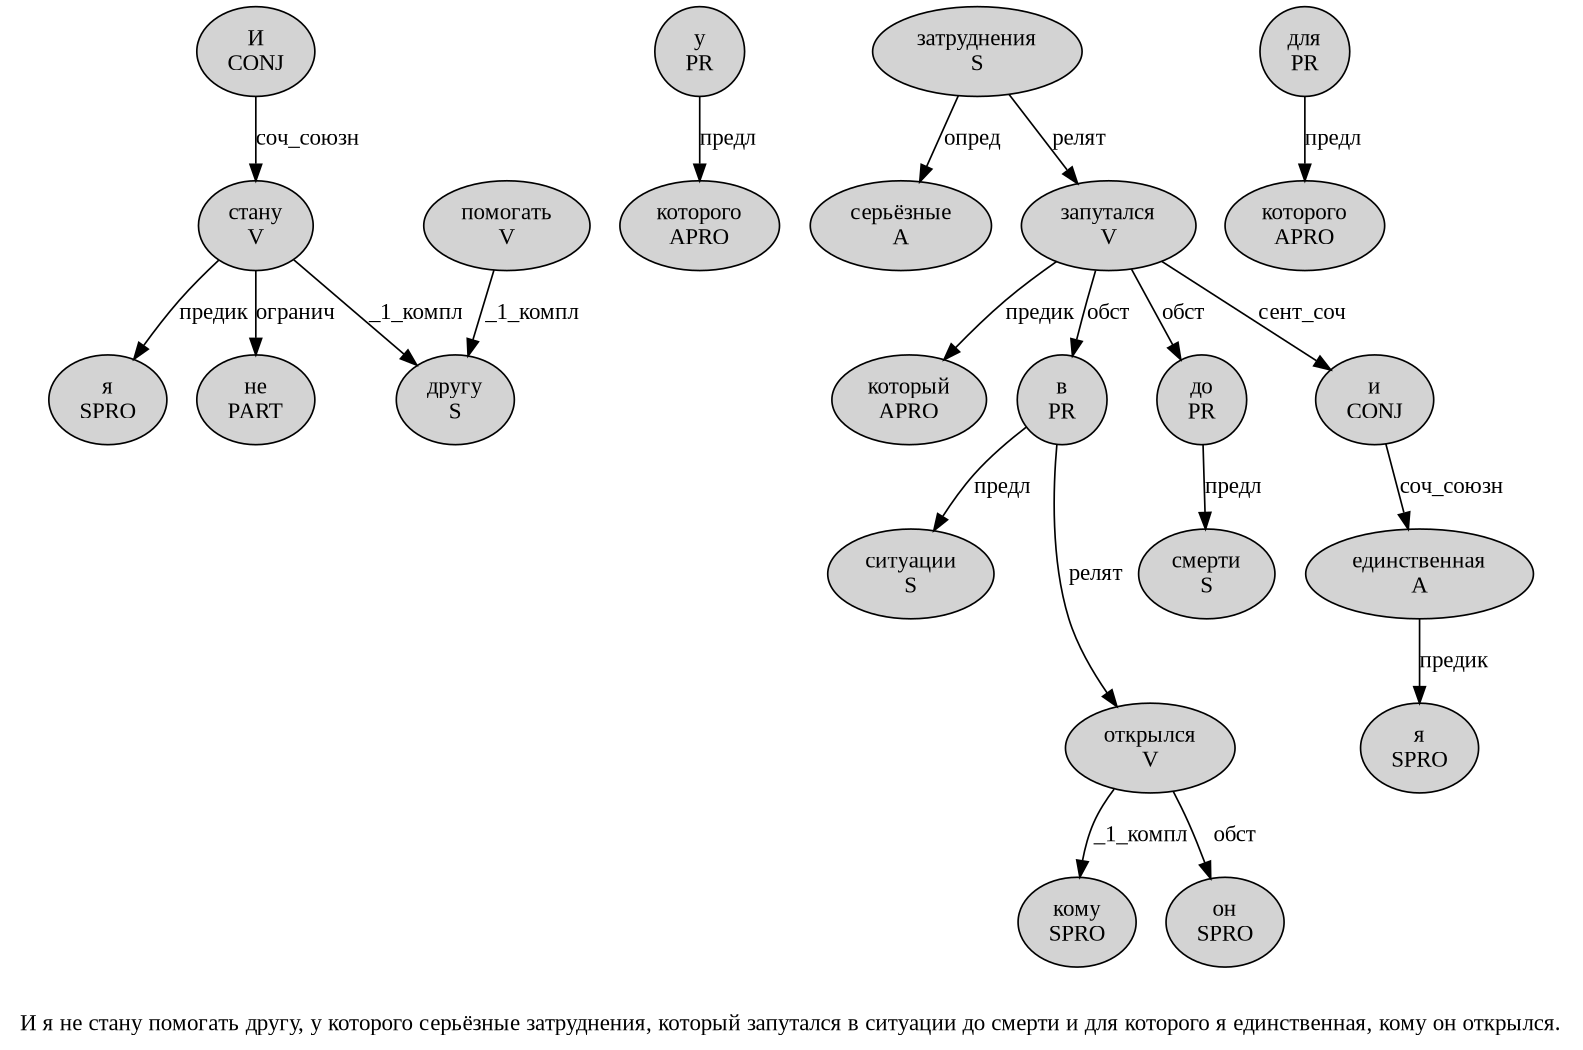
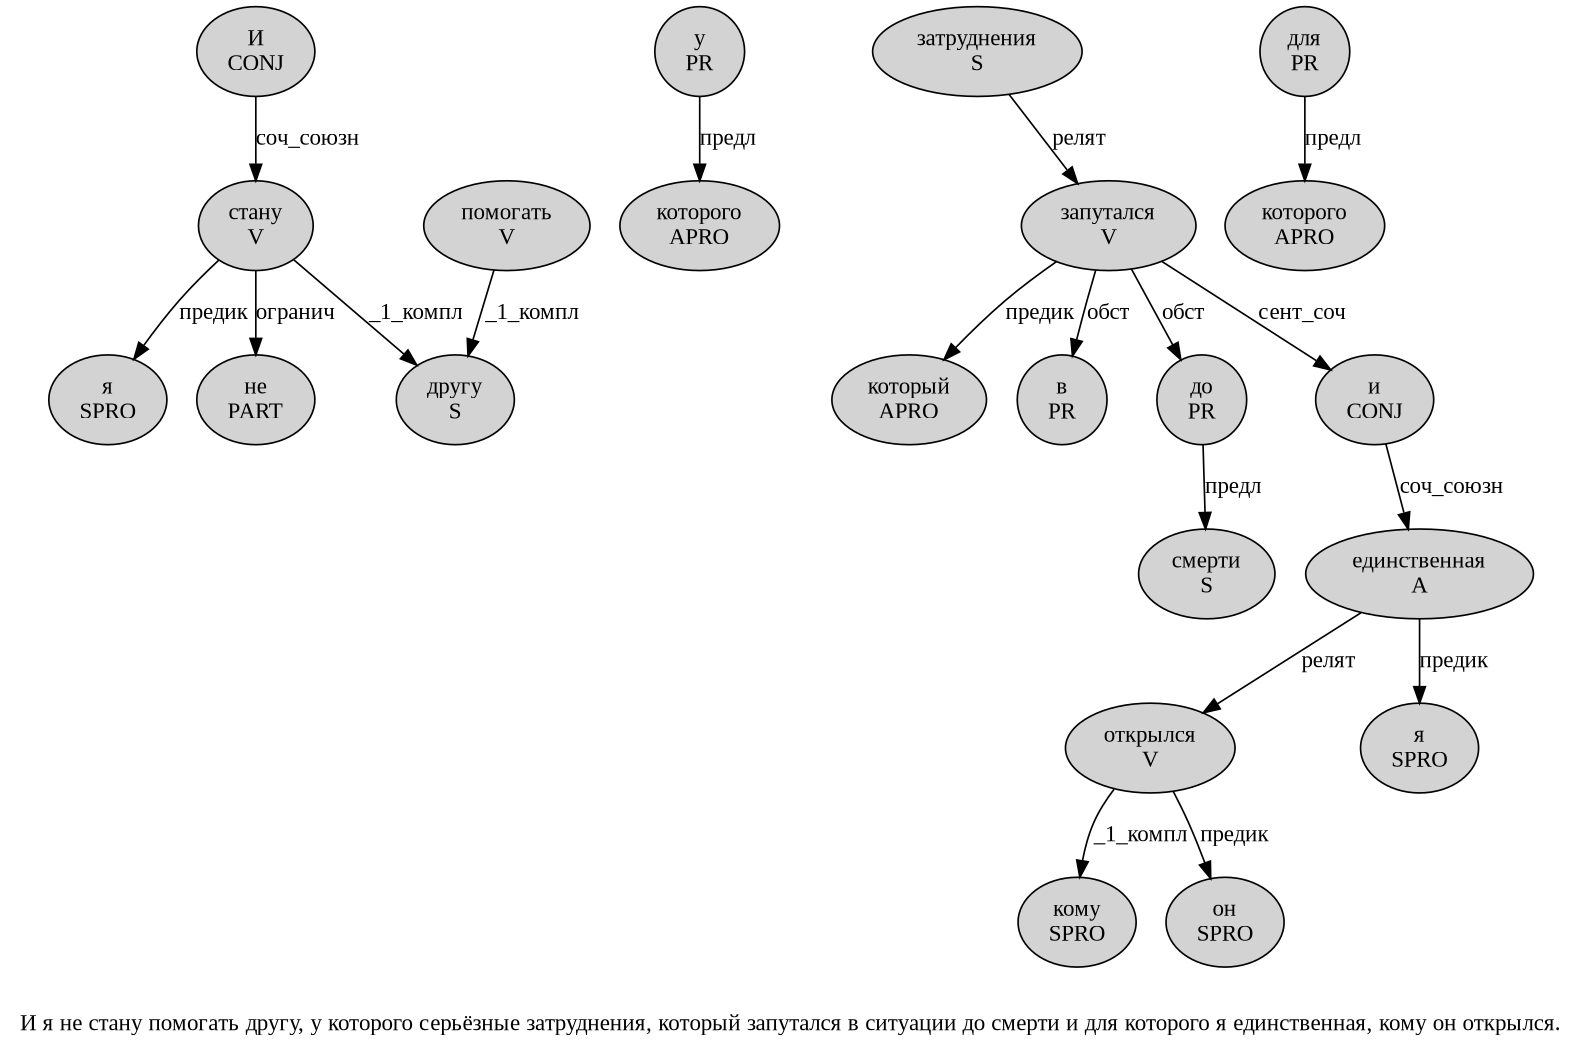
node "серьёзные A": removed
node "ситуации S": removed
edge "в PR" -> "открылся V": now "единственная A" -> "открылся V"
edge "открылся V" -> "он SPRO": label "обст" -> "предик"
